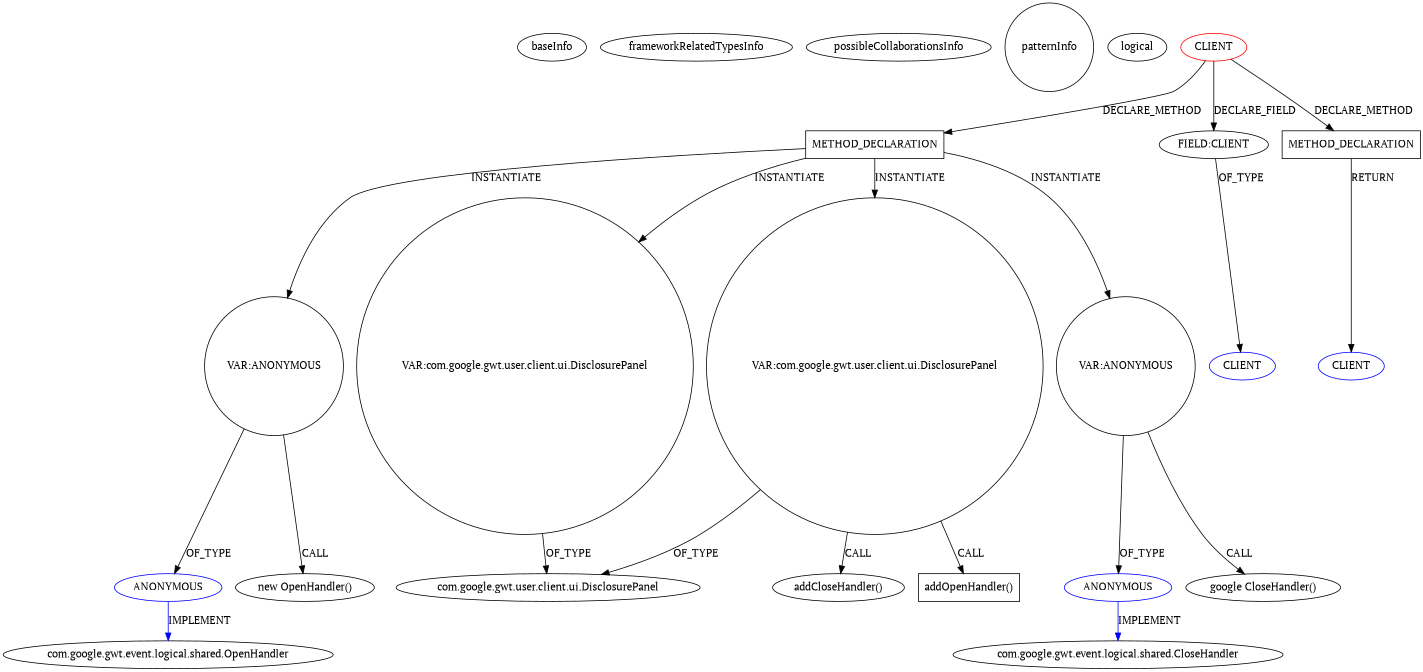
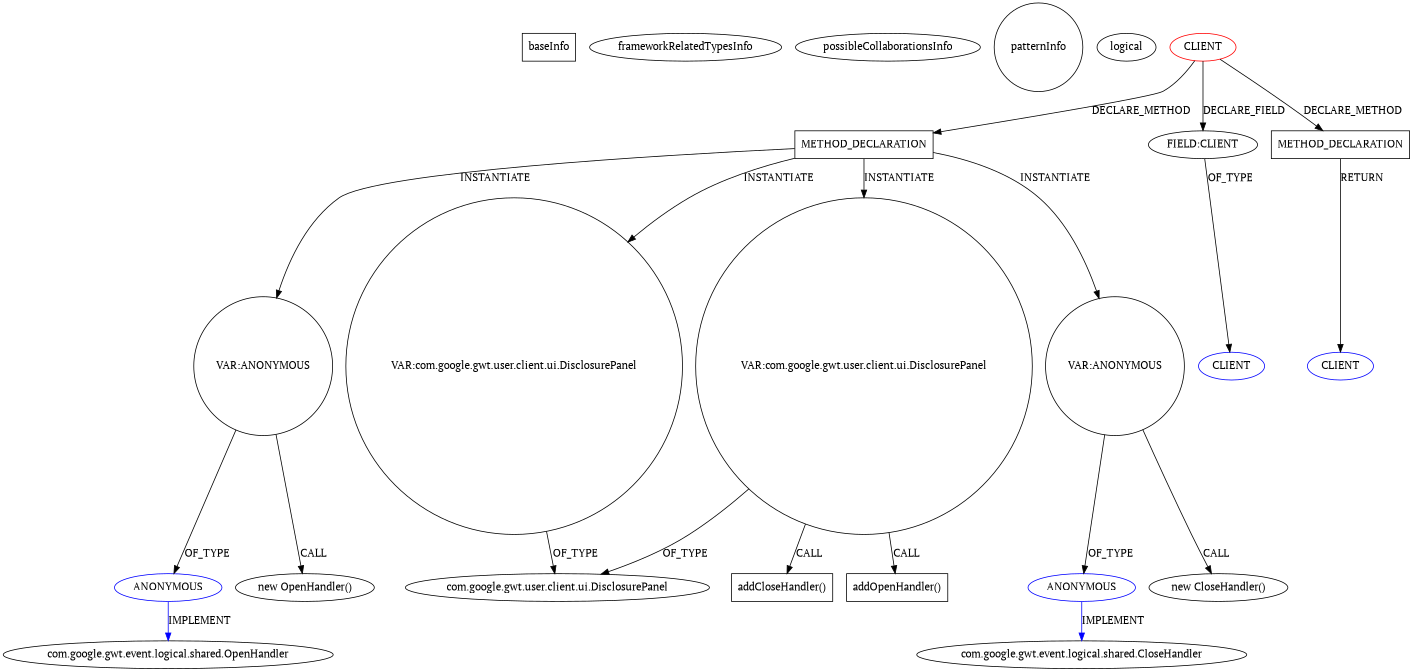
node "baseInfo": shape ellipse -> box
node "addCloseHandler()": shape ellipse -> box
node "google CloseHandler()": label "google CloseHandler()" -> "new CloseHandler()"
